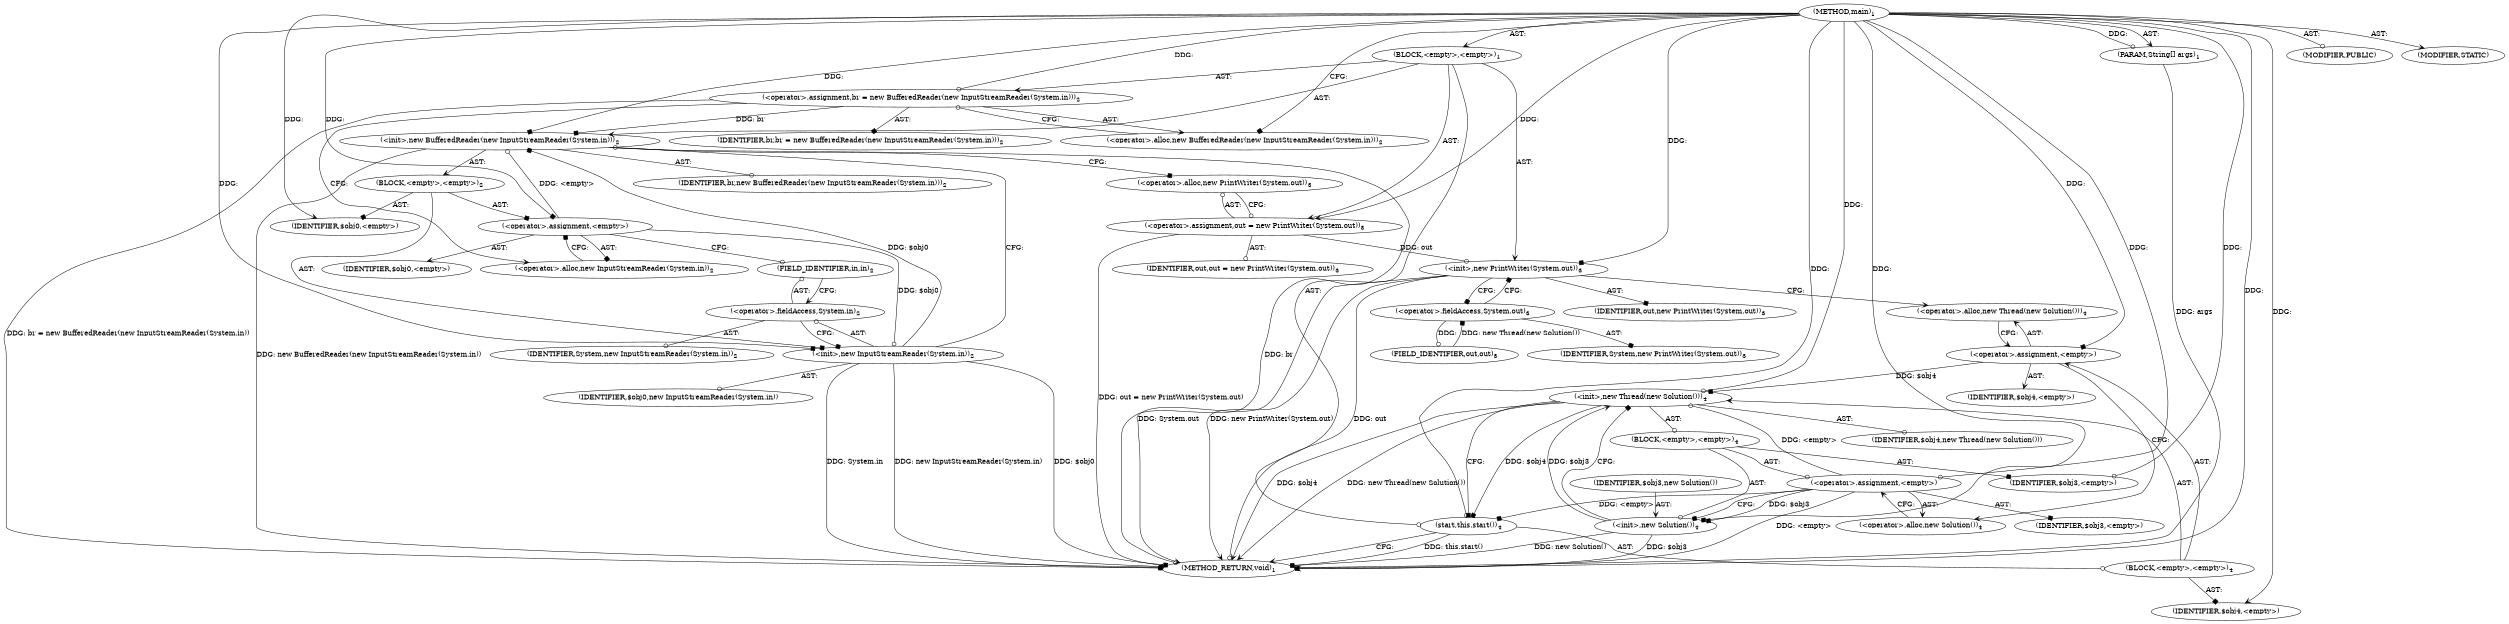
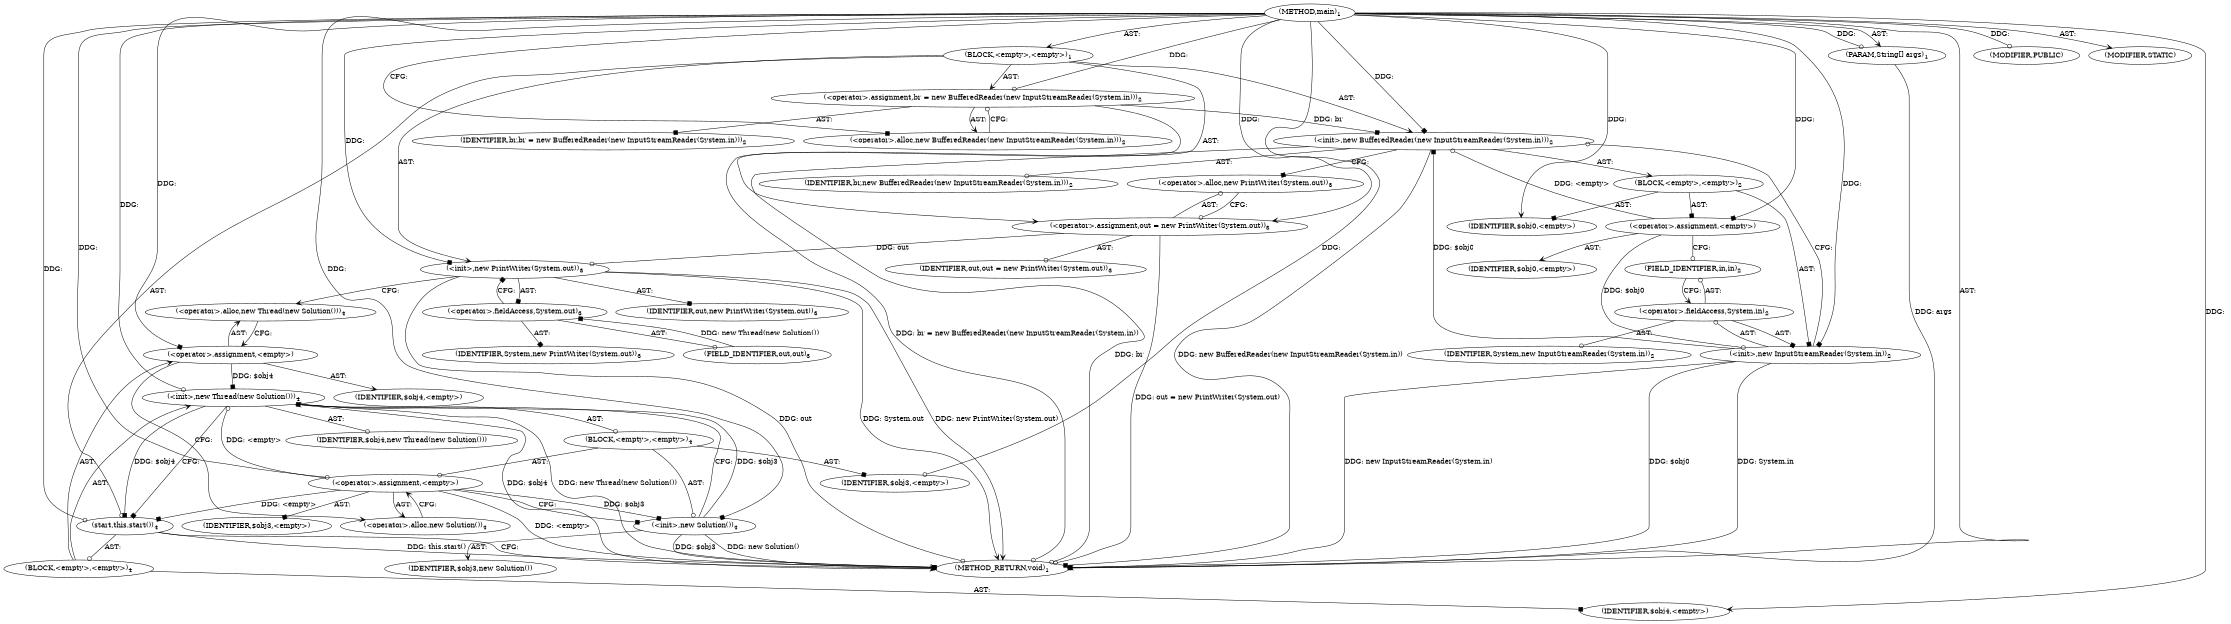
edge "(METHOD,main)" -> "(MODIFIER,PUBLIC)": label "AST: " -> "DDG: "
node "(<operator>.alloc,new InputStreamReader(System.in))": removed
edge "(<init>,new PrintWriter(System.out))" -> "(<operator>.fieldAccess,System.out)": label "CFG: " -> "AST: "
edge "(METHOD,main)" -> "(METHOD_RETURN,void)": label "DDG: " -> "AST: "
edge "(<operator>.fieldAccess,System.in)" -> "(<init>,new InputStreamReader(System.in))": label "CFG: " -> "AST: "
edge "(<operator>.fieldAccess,System.out)" -> "(FIELD_IDENTIFIER,out,out)": label "DDG: " -> "AST: "
node "(IDENTIFIER,$obj0,new InputStreamReader(System.in))": removed
edge "(IDENTIFIER,$obj3,new Solution())" -> "(<init>,new Solution())": reversed
